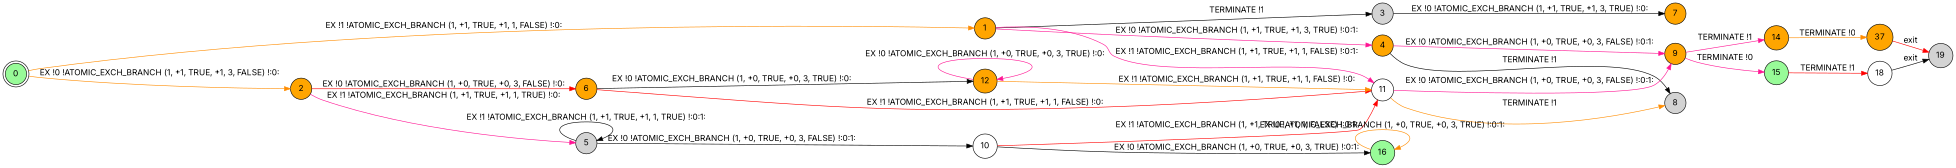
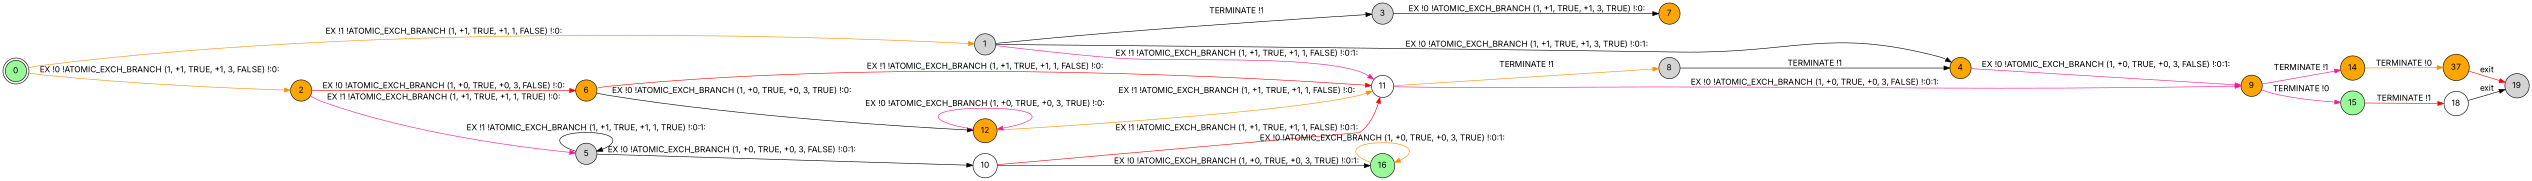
node "1": fillcolor orange -> lightgrey
edge "1" -> "4": color deeppink -> black
edge "4" -> "8": reversed
